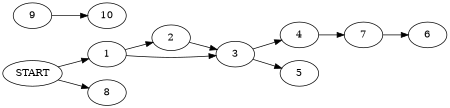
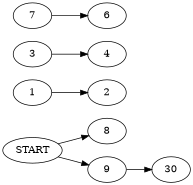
node "10": label "10" -> "30"
edge "4" -> "7": removed
edge "2" -> "3": removed
edge "1" -> "3": removed
edge "START" -> "1": now "START" -> "9"
node "5": removed
